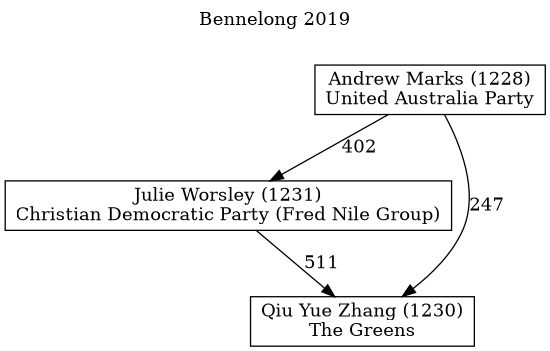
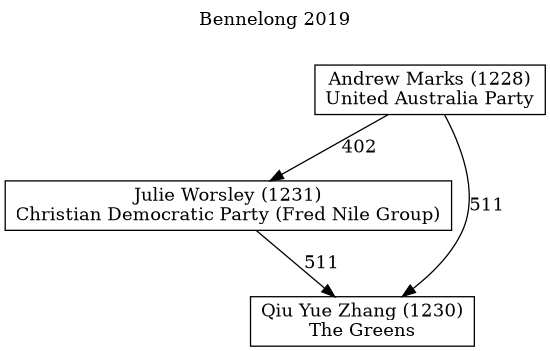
edge "Andrew Marks (1228) United Australia Party" -> "Qiu Yue Zhang (1230) The Greens": label "247" -> "511"
